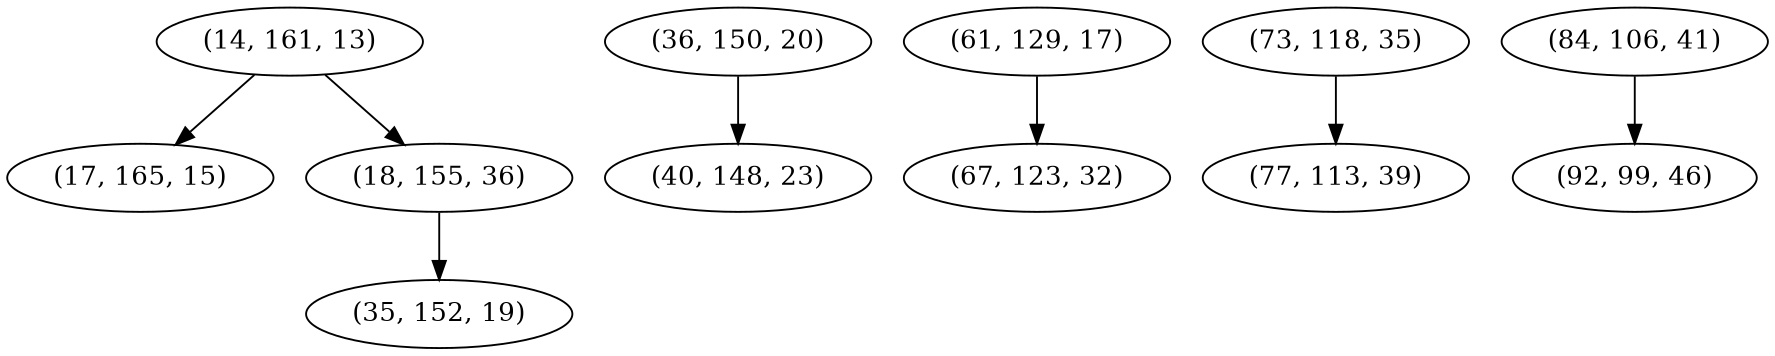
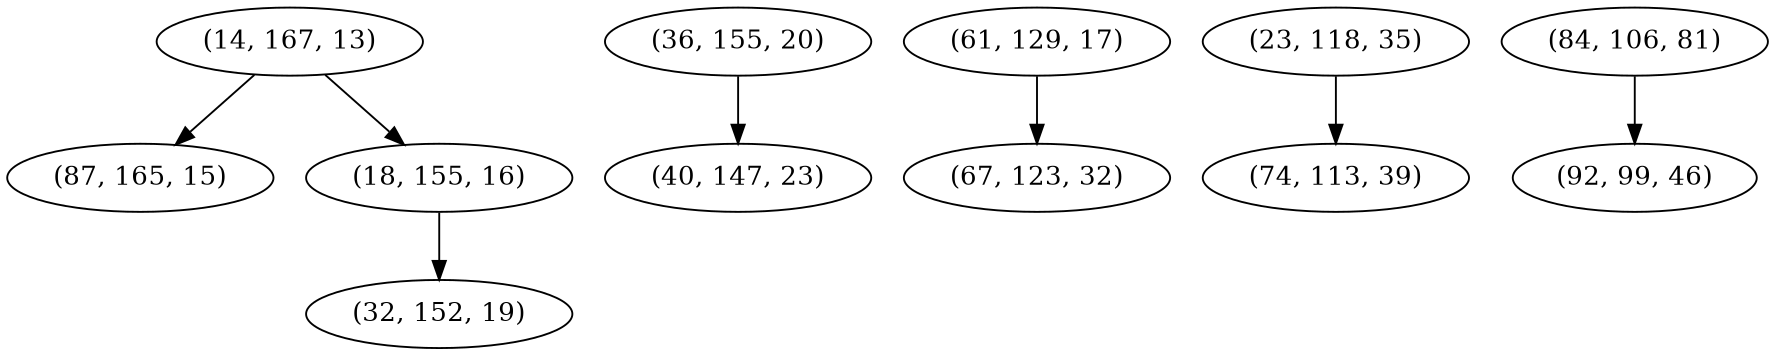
node "(14, 161, 13)": label "(14, 161, 13)" -> "(14, 167, 13)"
node "(36, 150, 20)": label "(36, 150, 20)" -> "(36, 155, 20)"
node "(73, 118, 35)": label "(73, 118, 35)" -> "(23, 118, 35)"
node "(84, 106, 41)": label "(84, 106, 41)" -> "(84, 106, 81)"
node "(17, 165, 15)": label "(17, 165, 15)" -> "(87, 165, 15)"
node "(18, 155, 36)": label "(18, 155, 36)" -> "(18, 155, 16)"
node "(40, 148, 23)": label "(40, 148, 23)" -> "(40, 147, 23)"
node "(77, 113, 39)": label "(77, 113, 39)" -> "(74, 113, 39)"
node "(35, 152, 19)": label "(35, 152, 19)" -> "(32, 152, 19)"
